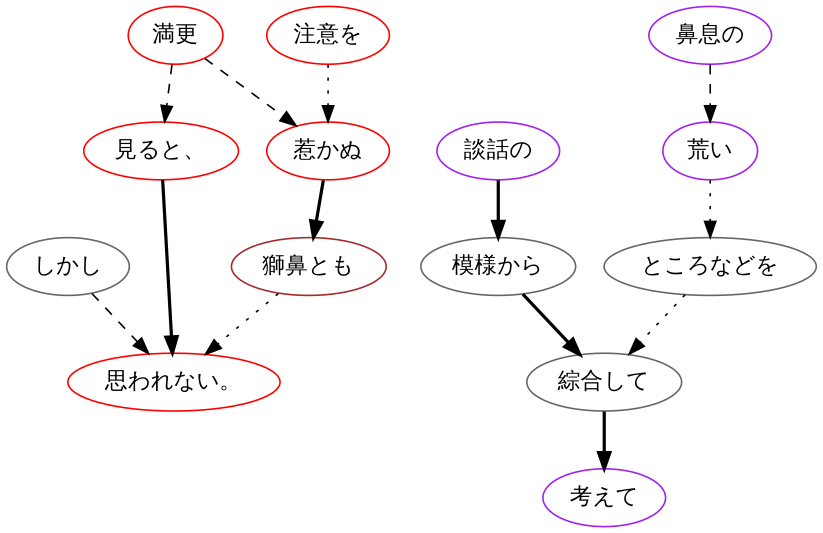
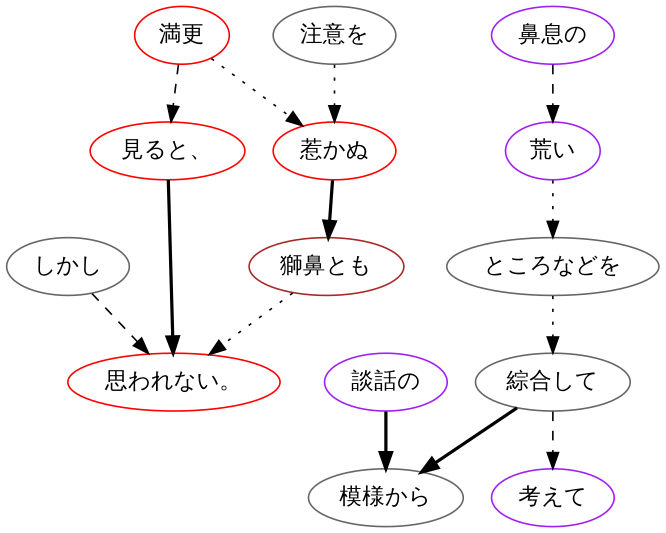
node "注意を": color red -> gray40
edge "満更" -> "惹かぬ": style dashed -> dotted
edge "模様から" -> "綜合して": reversed
edge "綜合して" -> "考えて": style bold -> dashed
